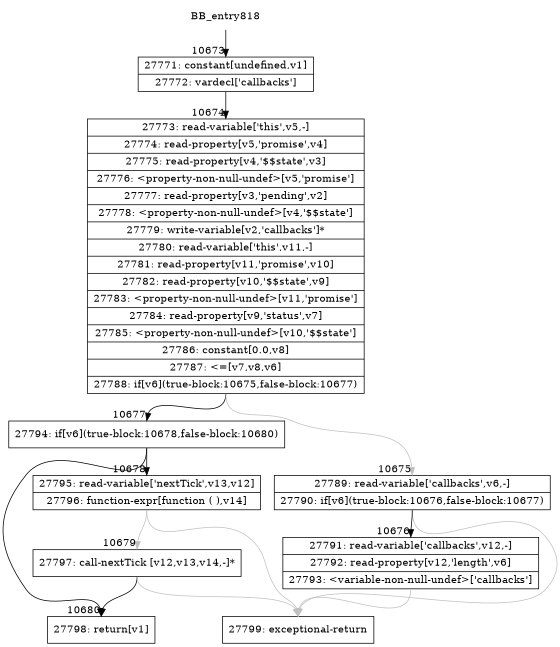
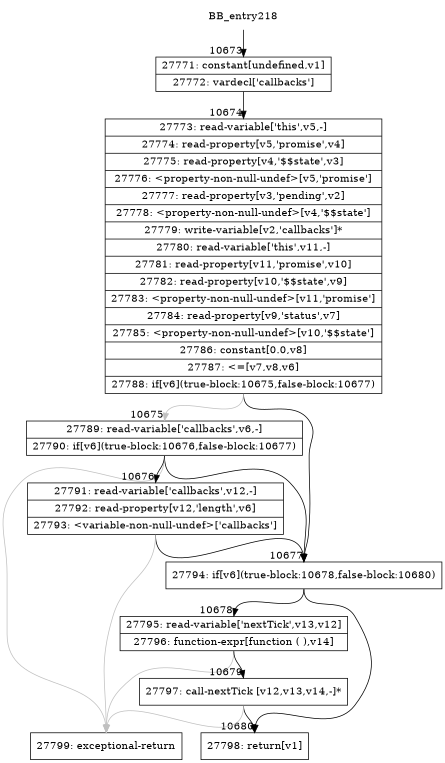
node "BB_entry818": label "BB_entry818" -> "BB_entry218"
edge "27789: read-variable['callbacks',v6,-]" -> "27794: if[v6](true-block:10678,false-block:10680)": added
edge "27795: read-variable['nextTick',v13,v12]" -> "27797: call-nextTick [v12,v13,v14,-]*": color gray -> black
edge "27791: read-variable['callbacks',v12,-]" -> "27794: if[v6](true-block:10678,false-block:10680)": added
